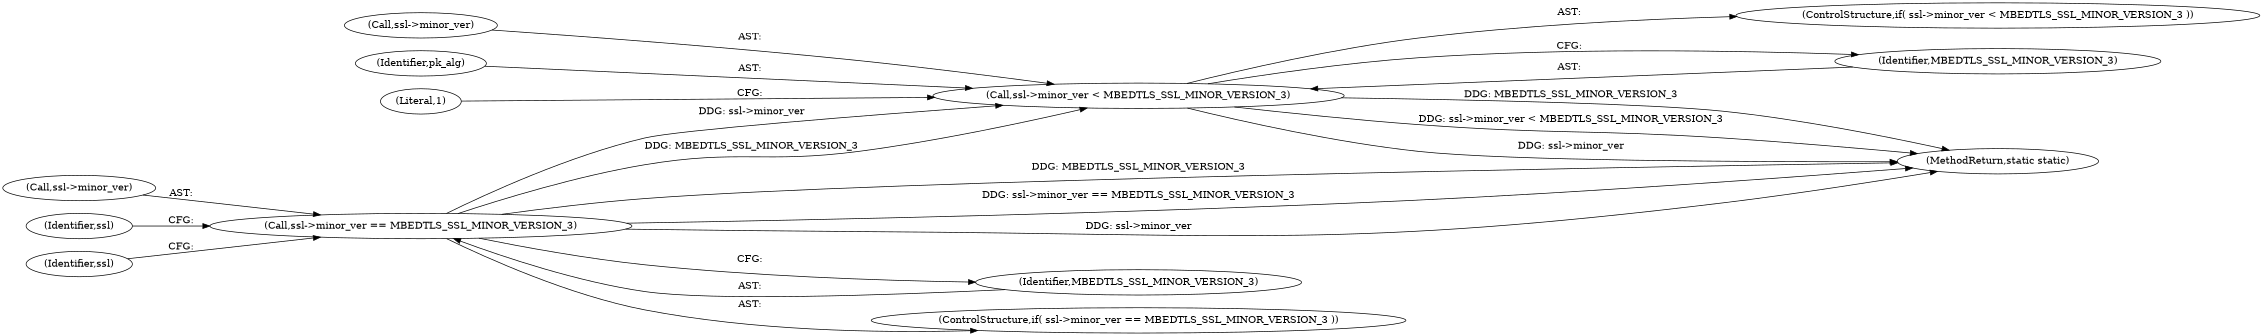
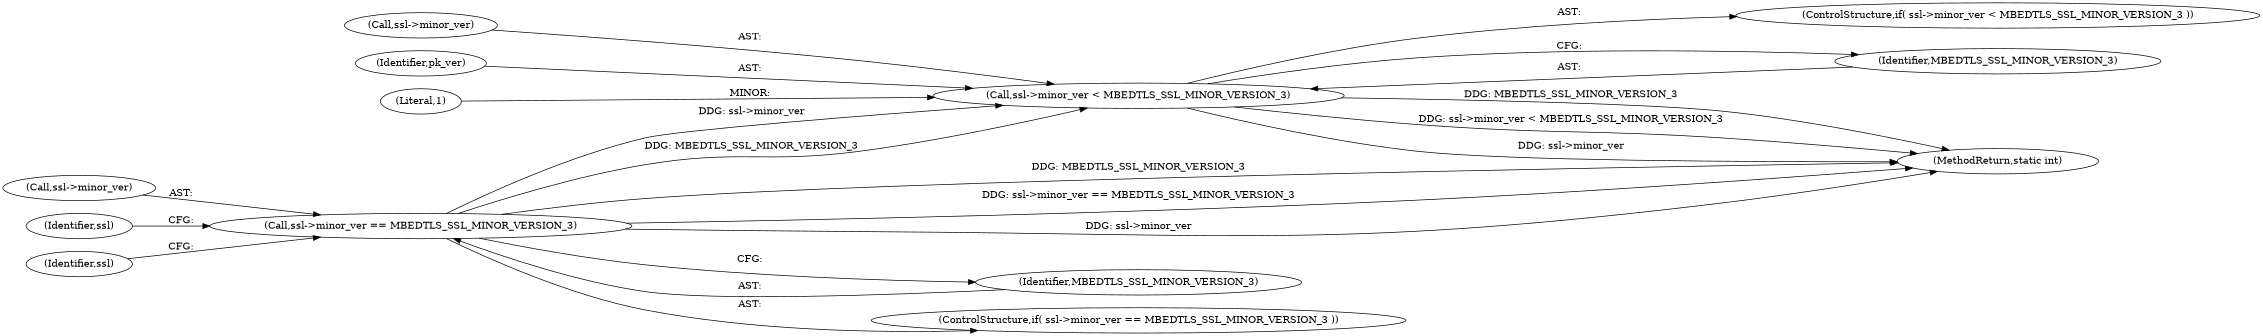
node "(Identifier,pk_alg)": label "(Identifier,pk_alg)" -> "(Identifier,pk_ver)"
edge "(Literal,1)" -> "(Call,ssl->minor_ver < MBEDTLS_SSL_MINOR_VERSION_3)": label "CFG: " -> "MINOR: "
node "(MethodReturn,static static)": label "(MethodReturn,static static)" -> "(MethodReturn,static int)"
